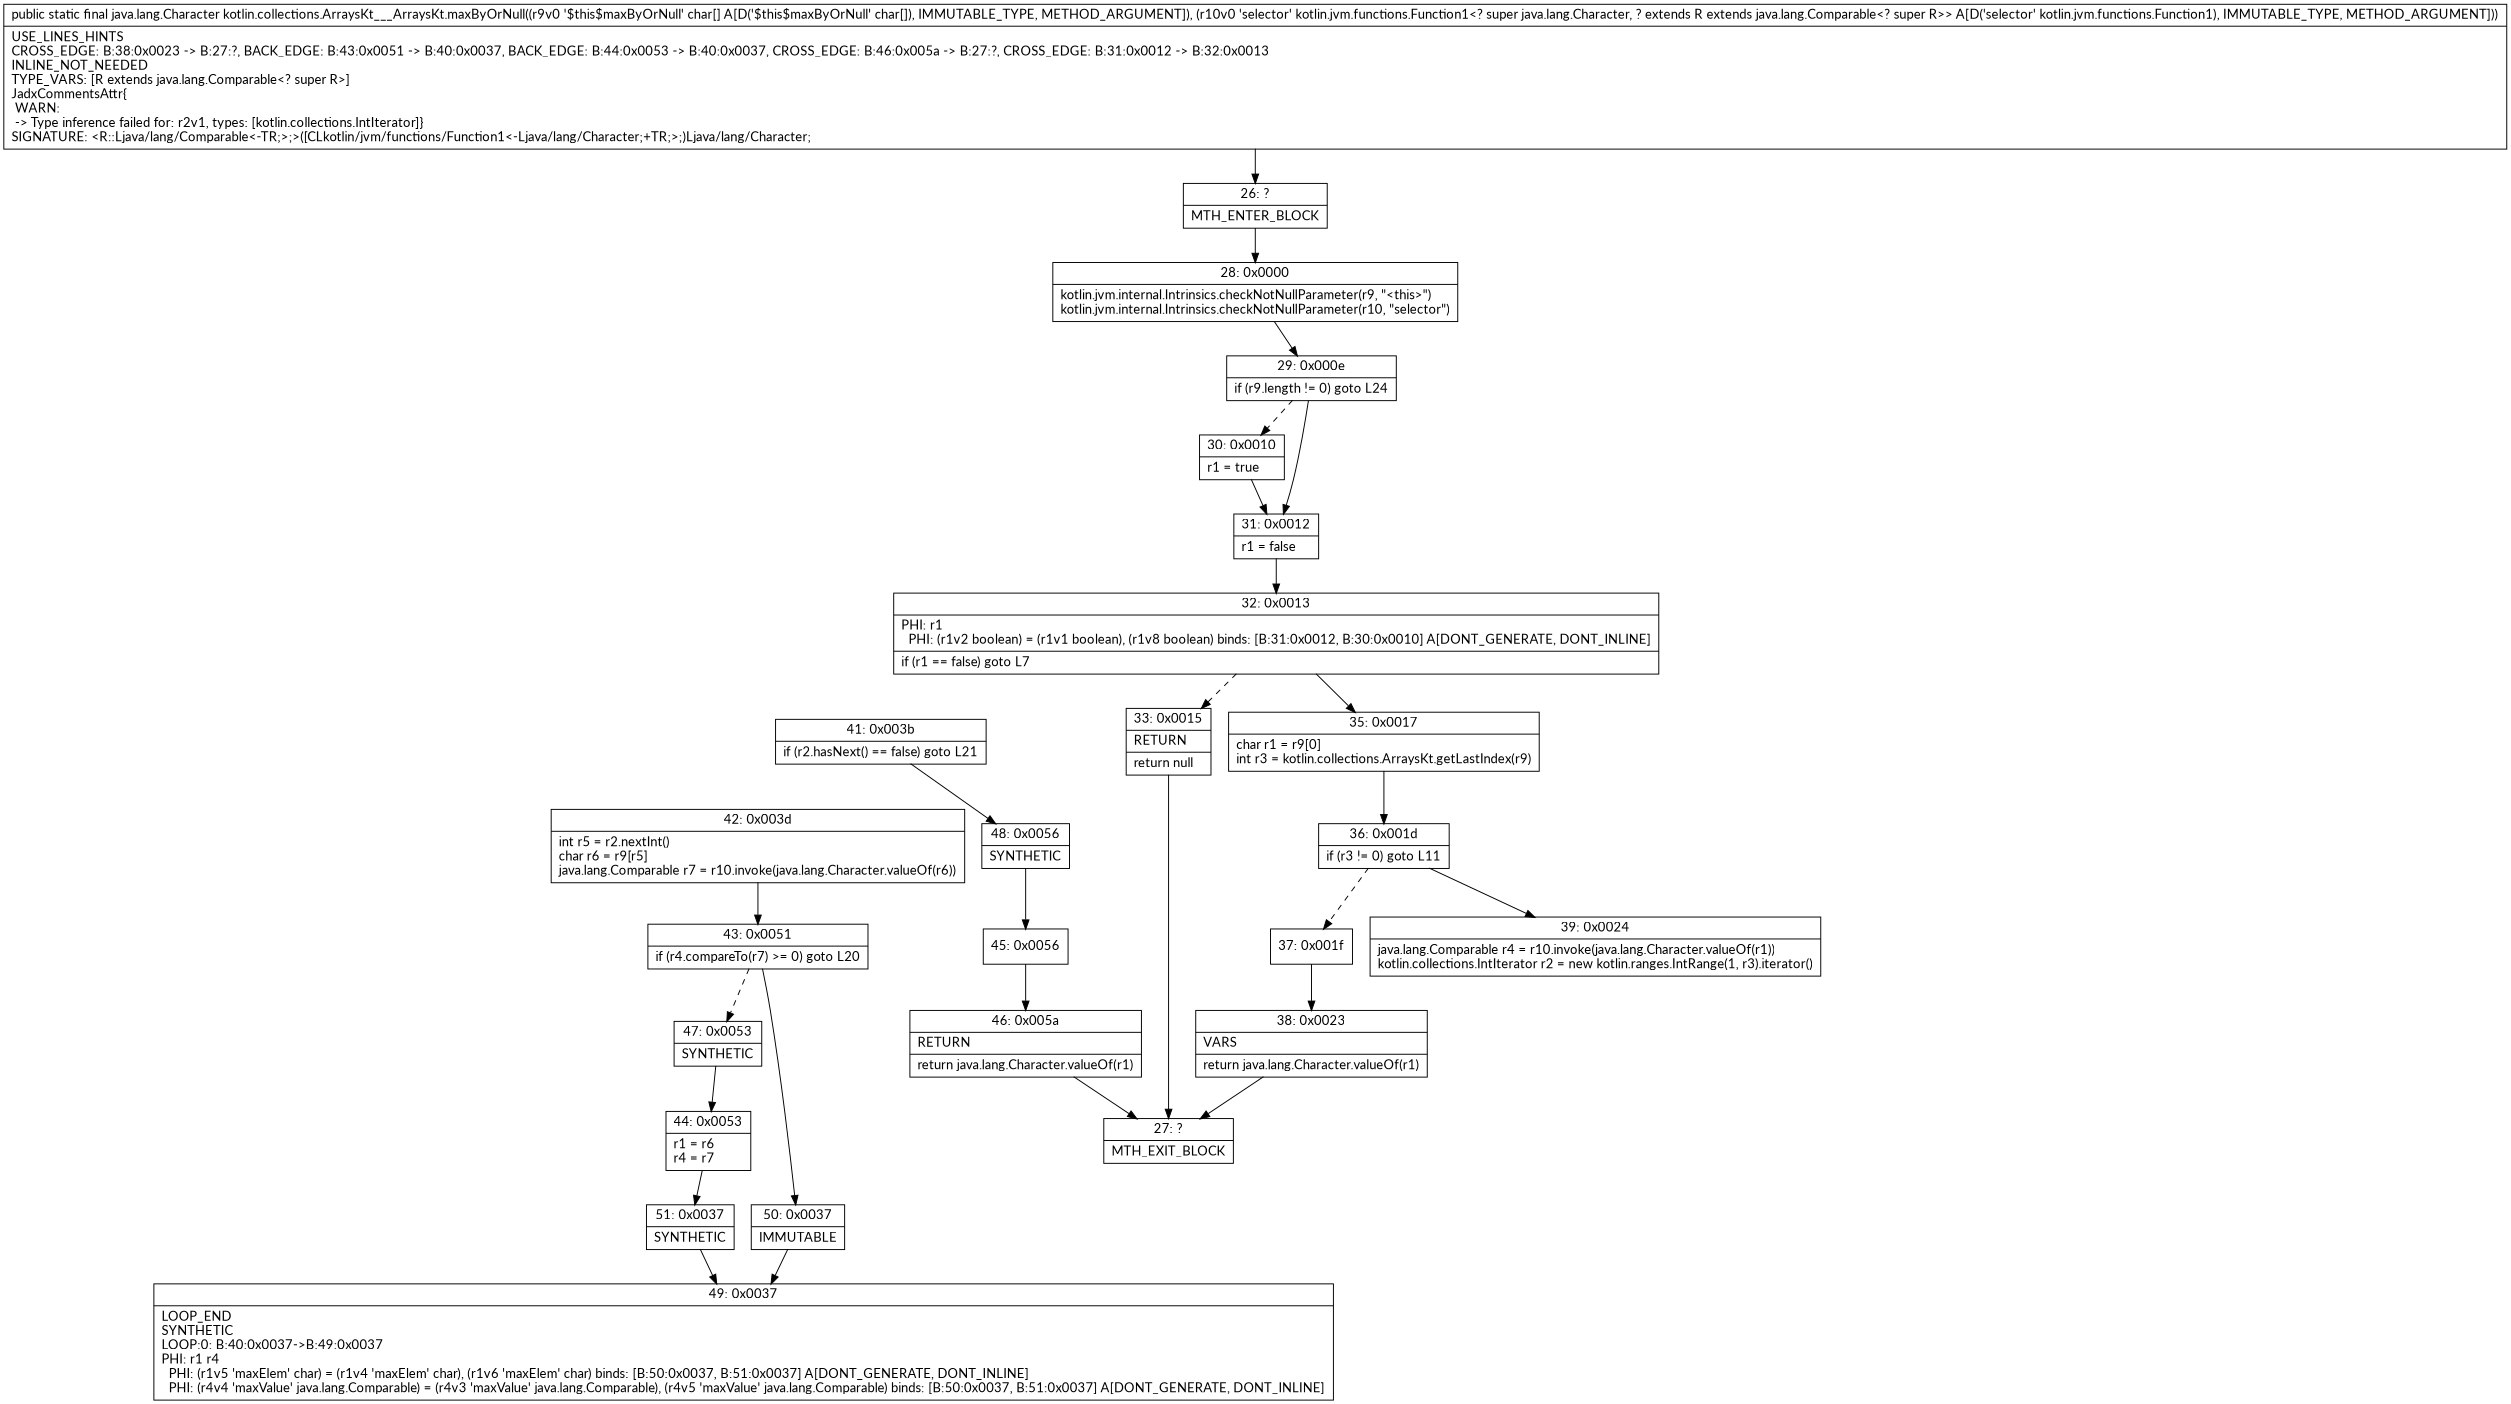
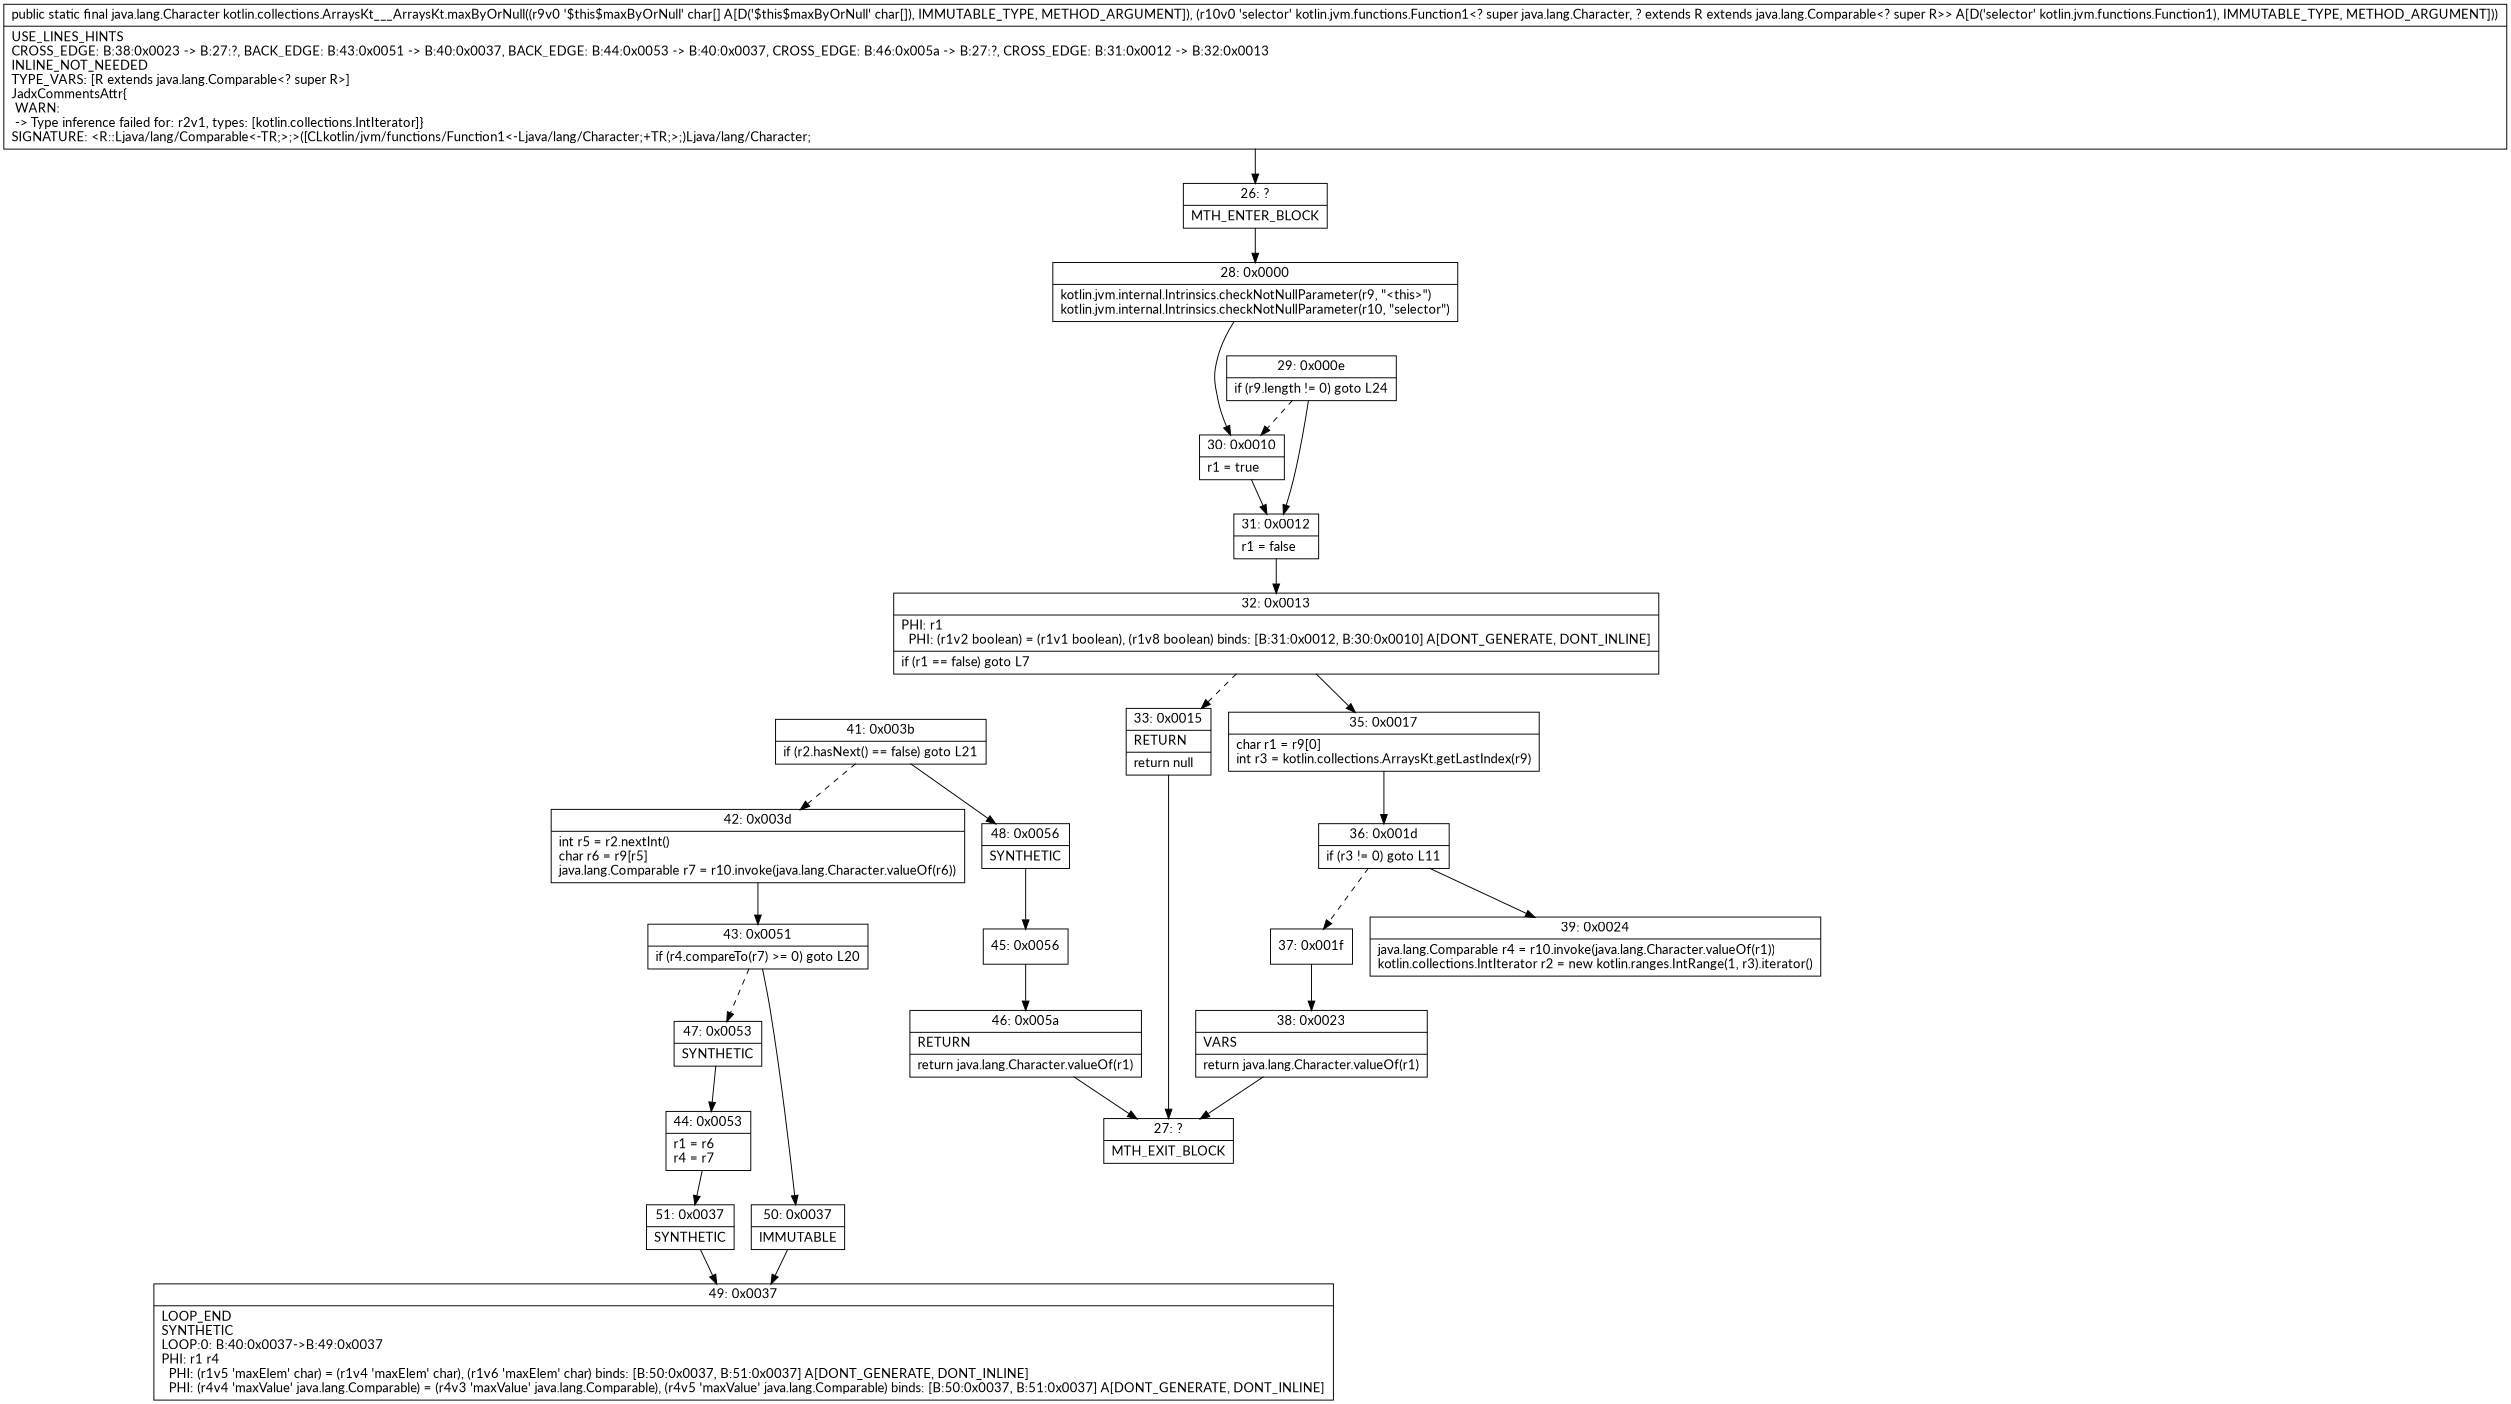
edge "28: 0x0000" -> "29: 0x000e": now "28: 0x0000" -> "30: 0x0010"
edge "41: 0x003b" -> "42: 0x003d": added
